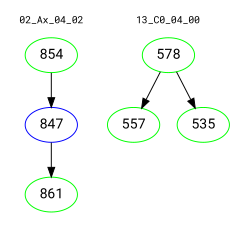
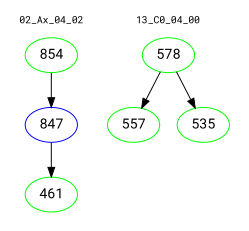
node "861": label "861" -> "461"
